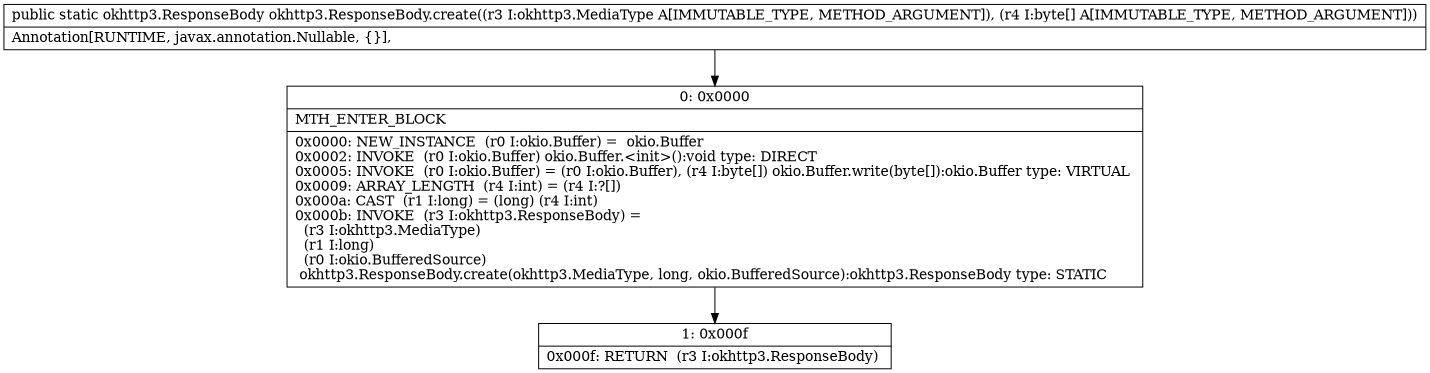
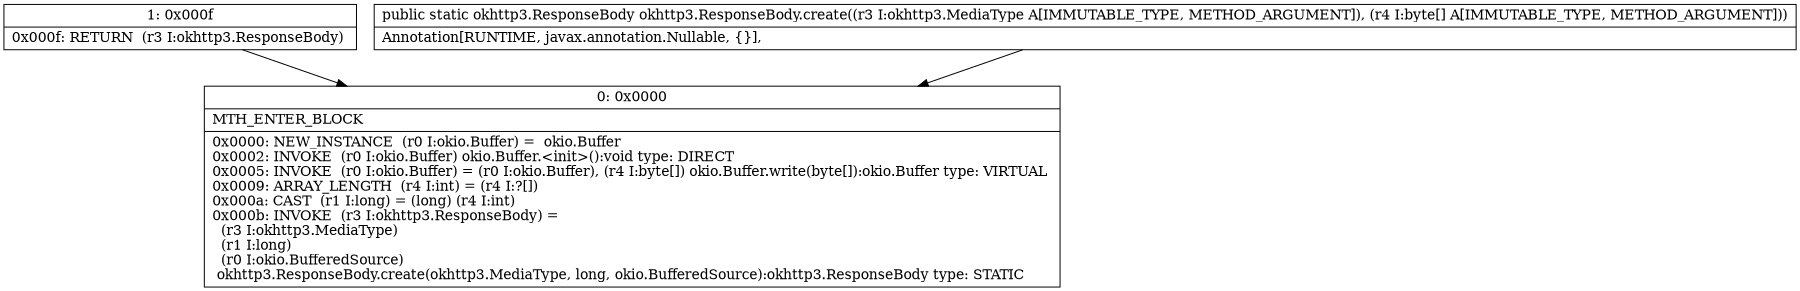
edge "0: 0x0000" -> "1: 0x000f": reversed
